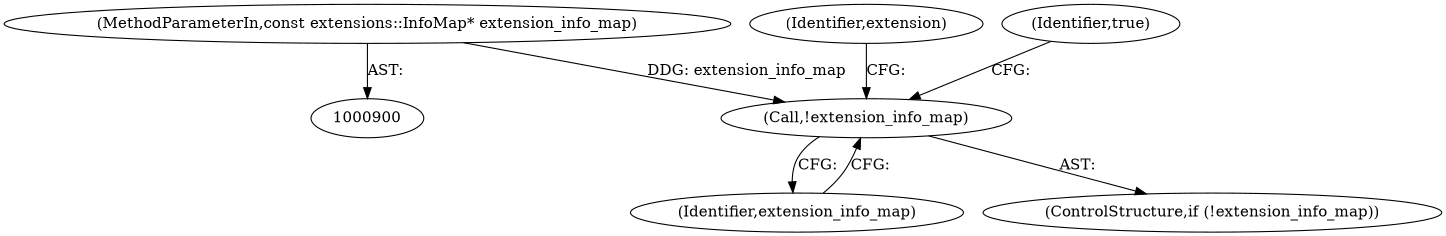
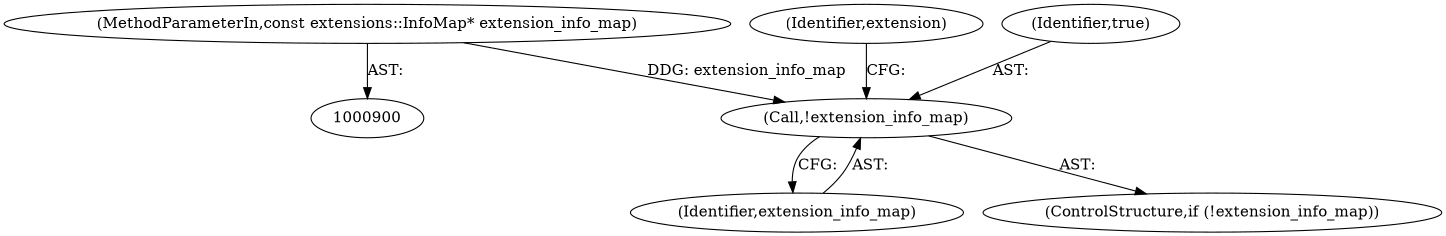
edge "(Identifier,true)" -> "(Call,!extension_info_map)": label "CFG: " -> "AST: "
edge "(Identifier,extension_info_map)" -> "(Call,!extension_info_map)": label "CFG: " -> "AST: "
